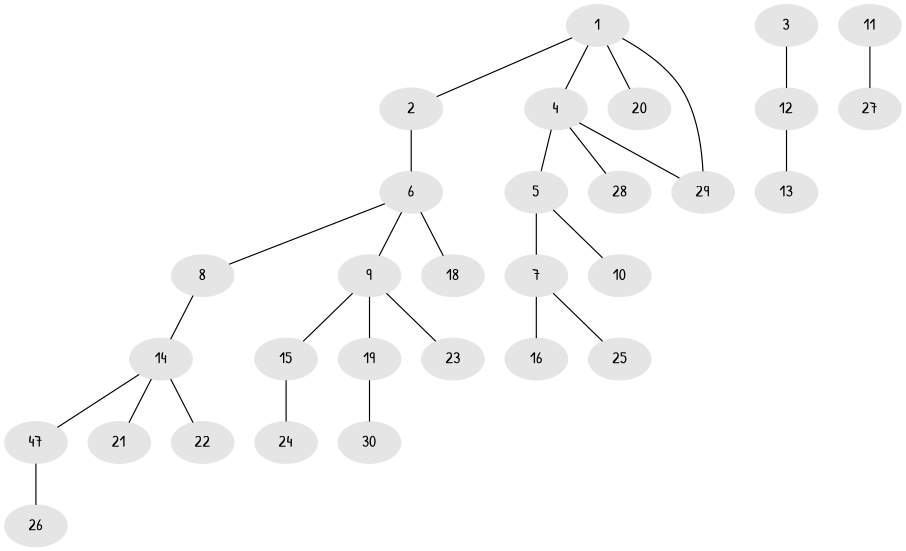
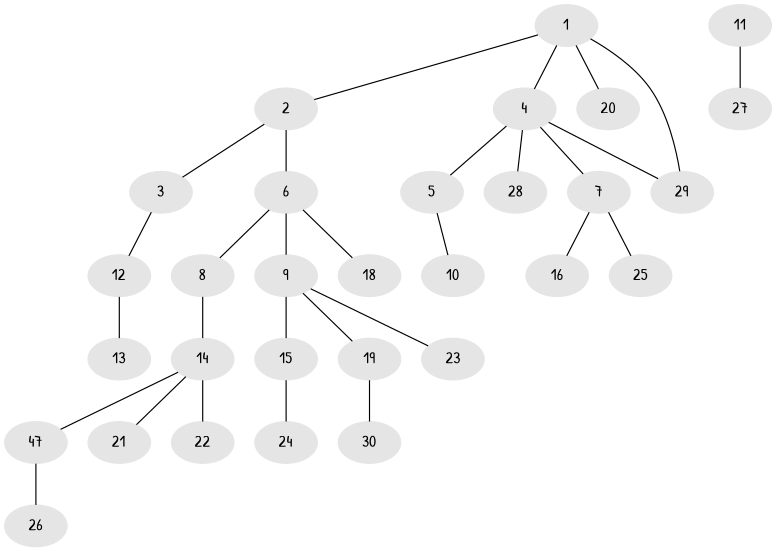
edge "2" -- "3": added
edge "5" -- "7": now "4" -- "7"
